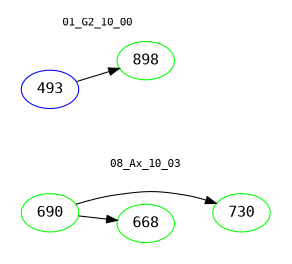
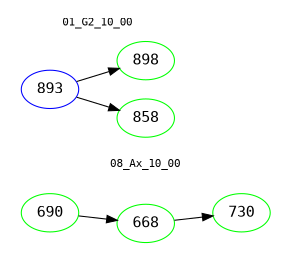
node "493": label "493" -> "893"
node "858": added
cluster "08_Ax_10_03": label "08_Ax_10_03" -> "08_Ax_10_00"
edge "690" -> "730": now "668" -> "730"
